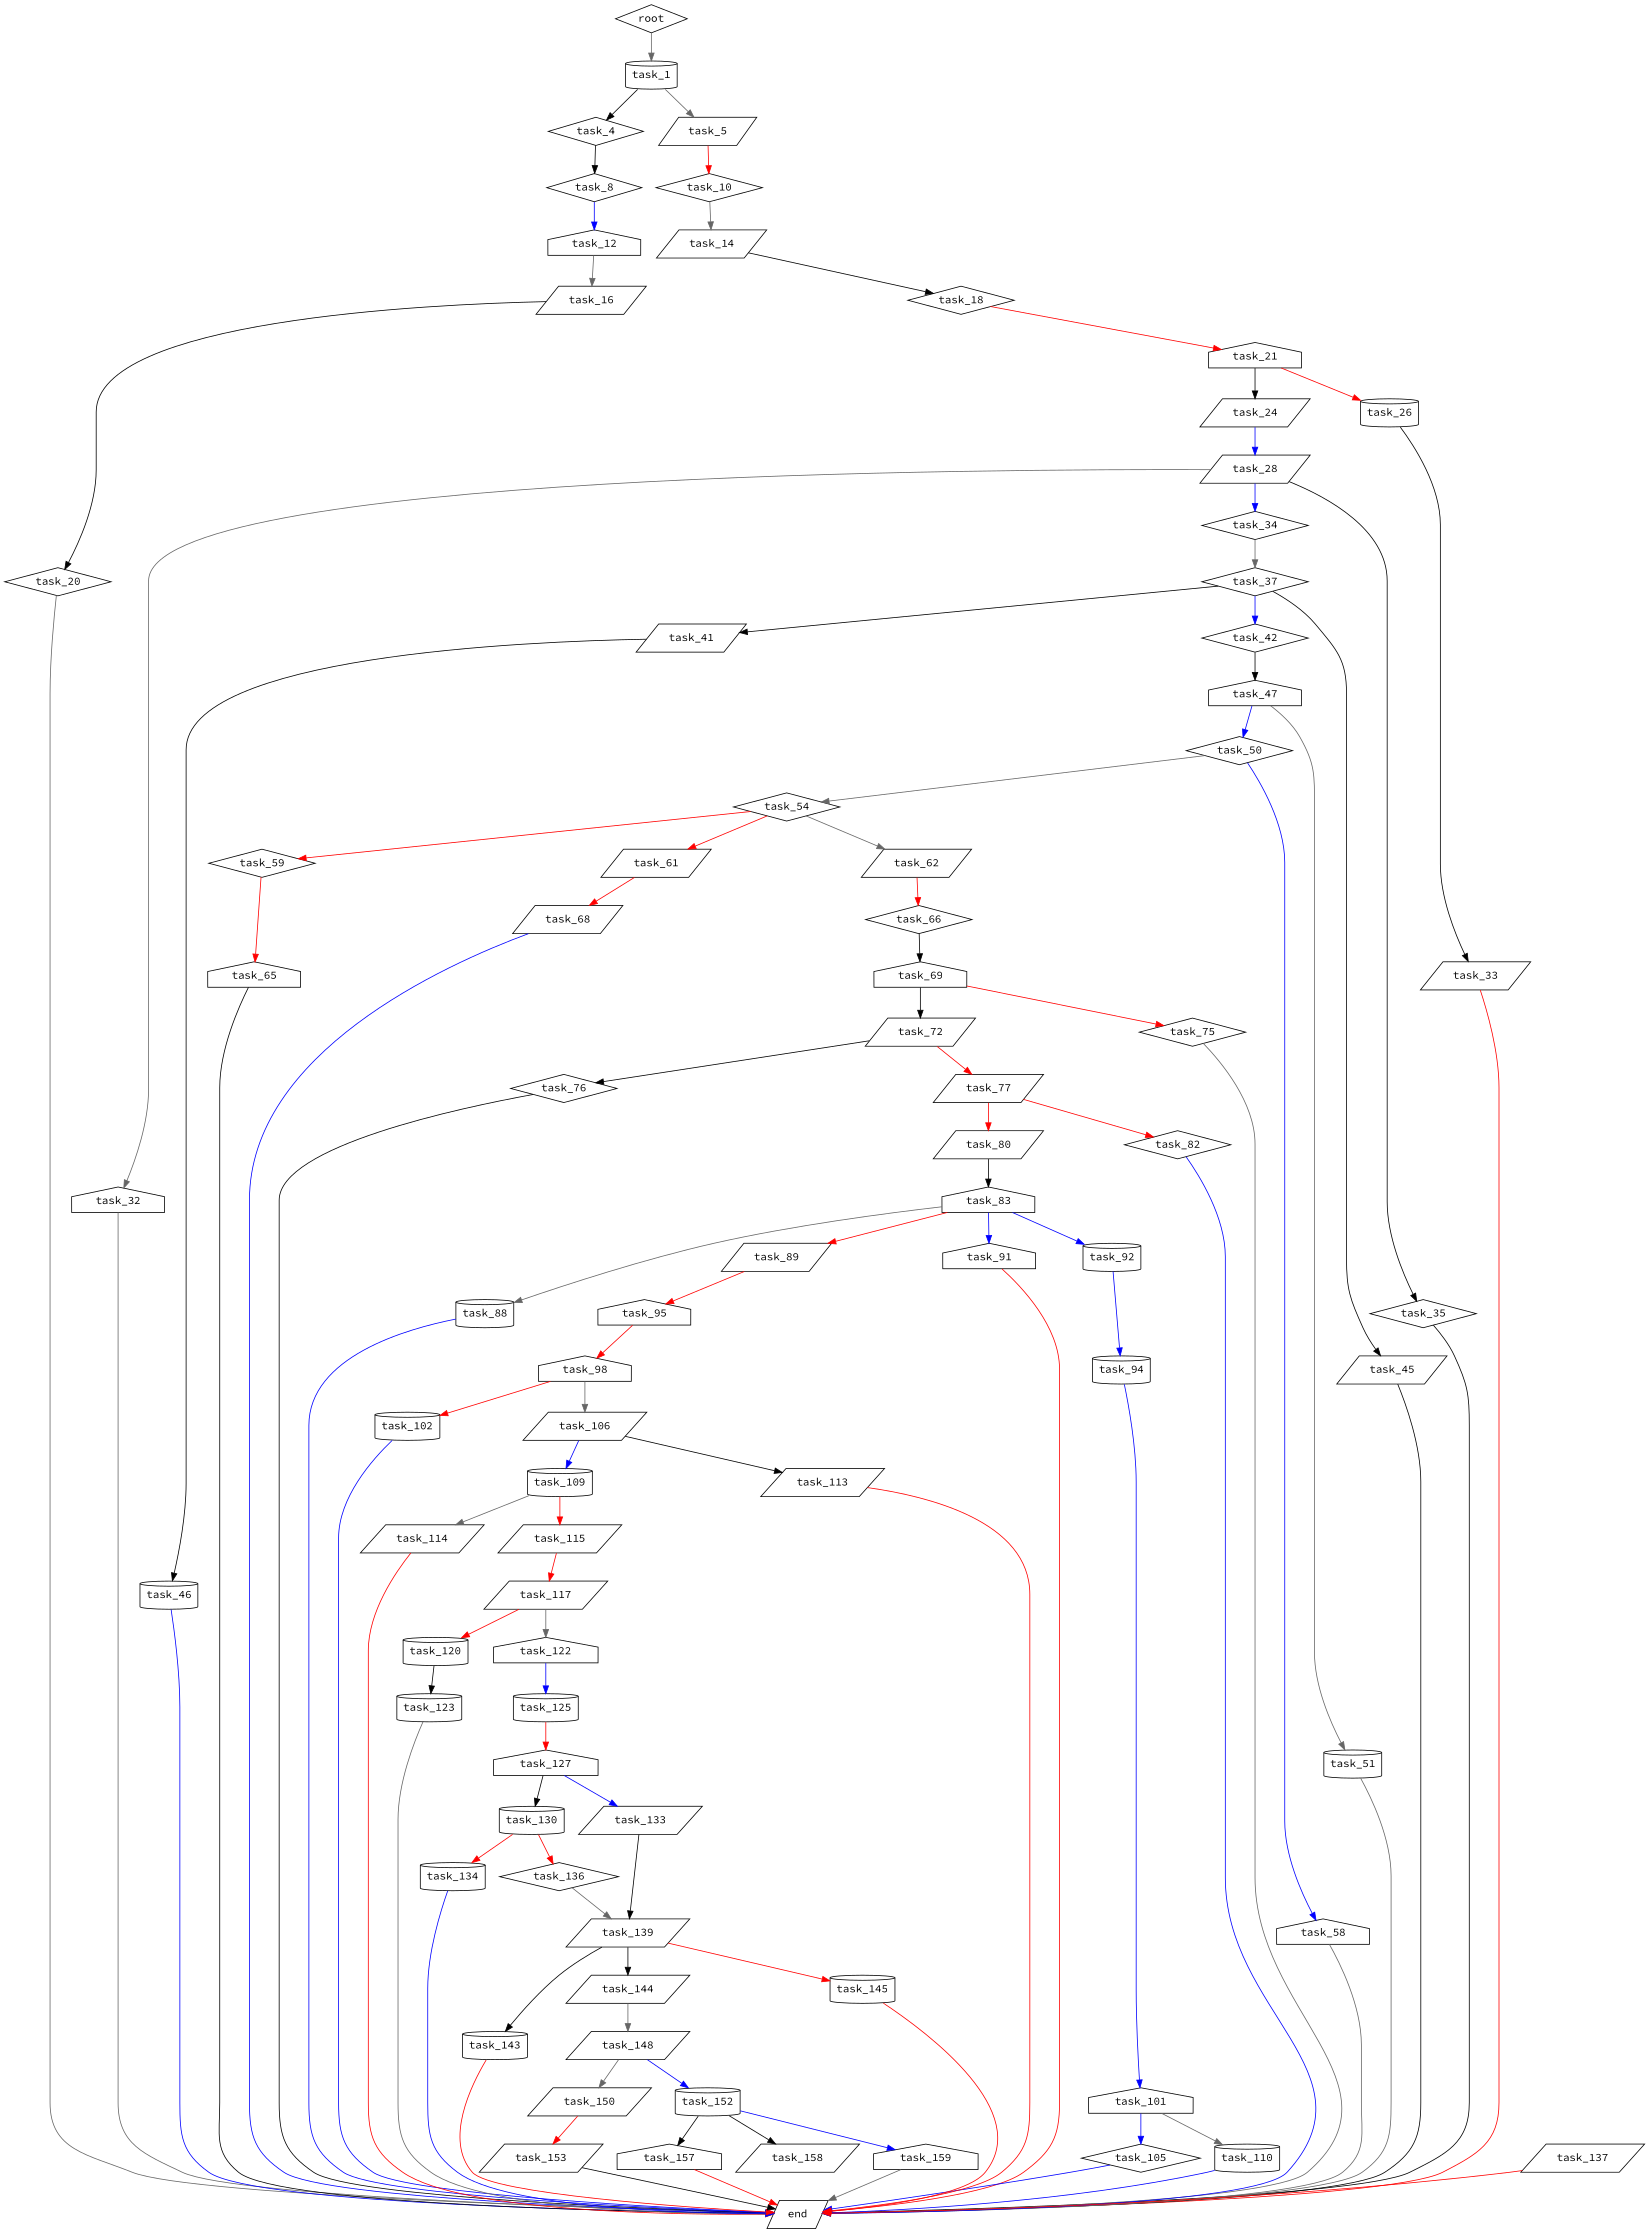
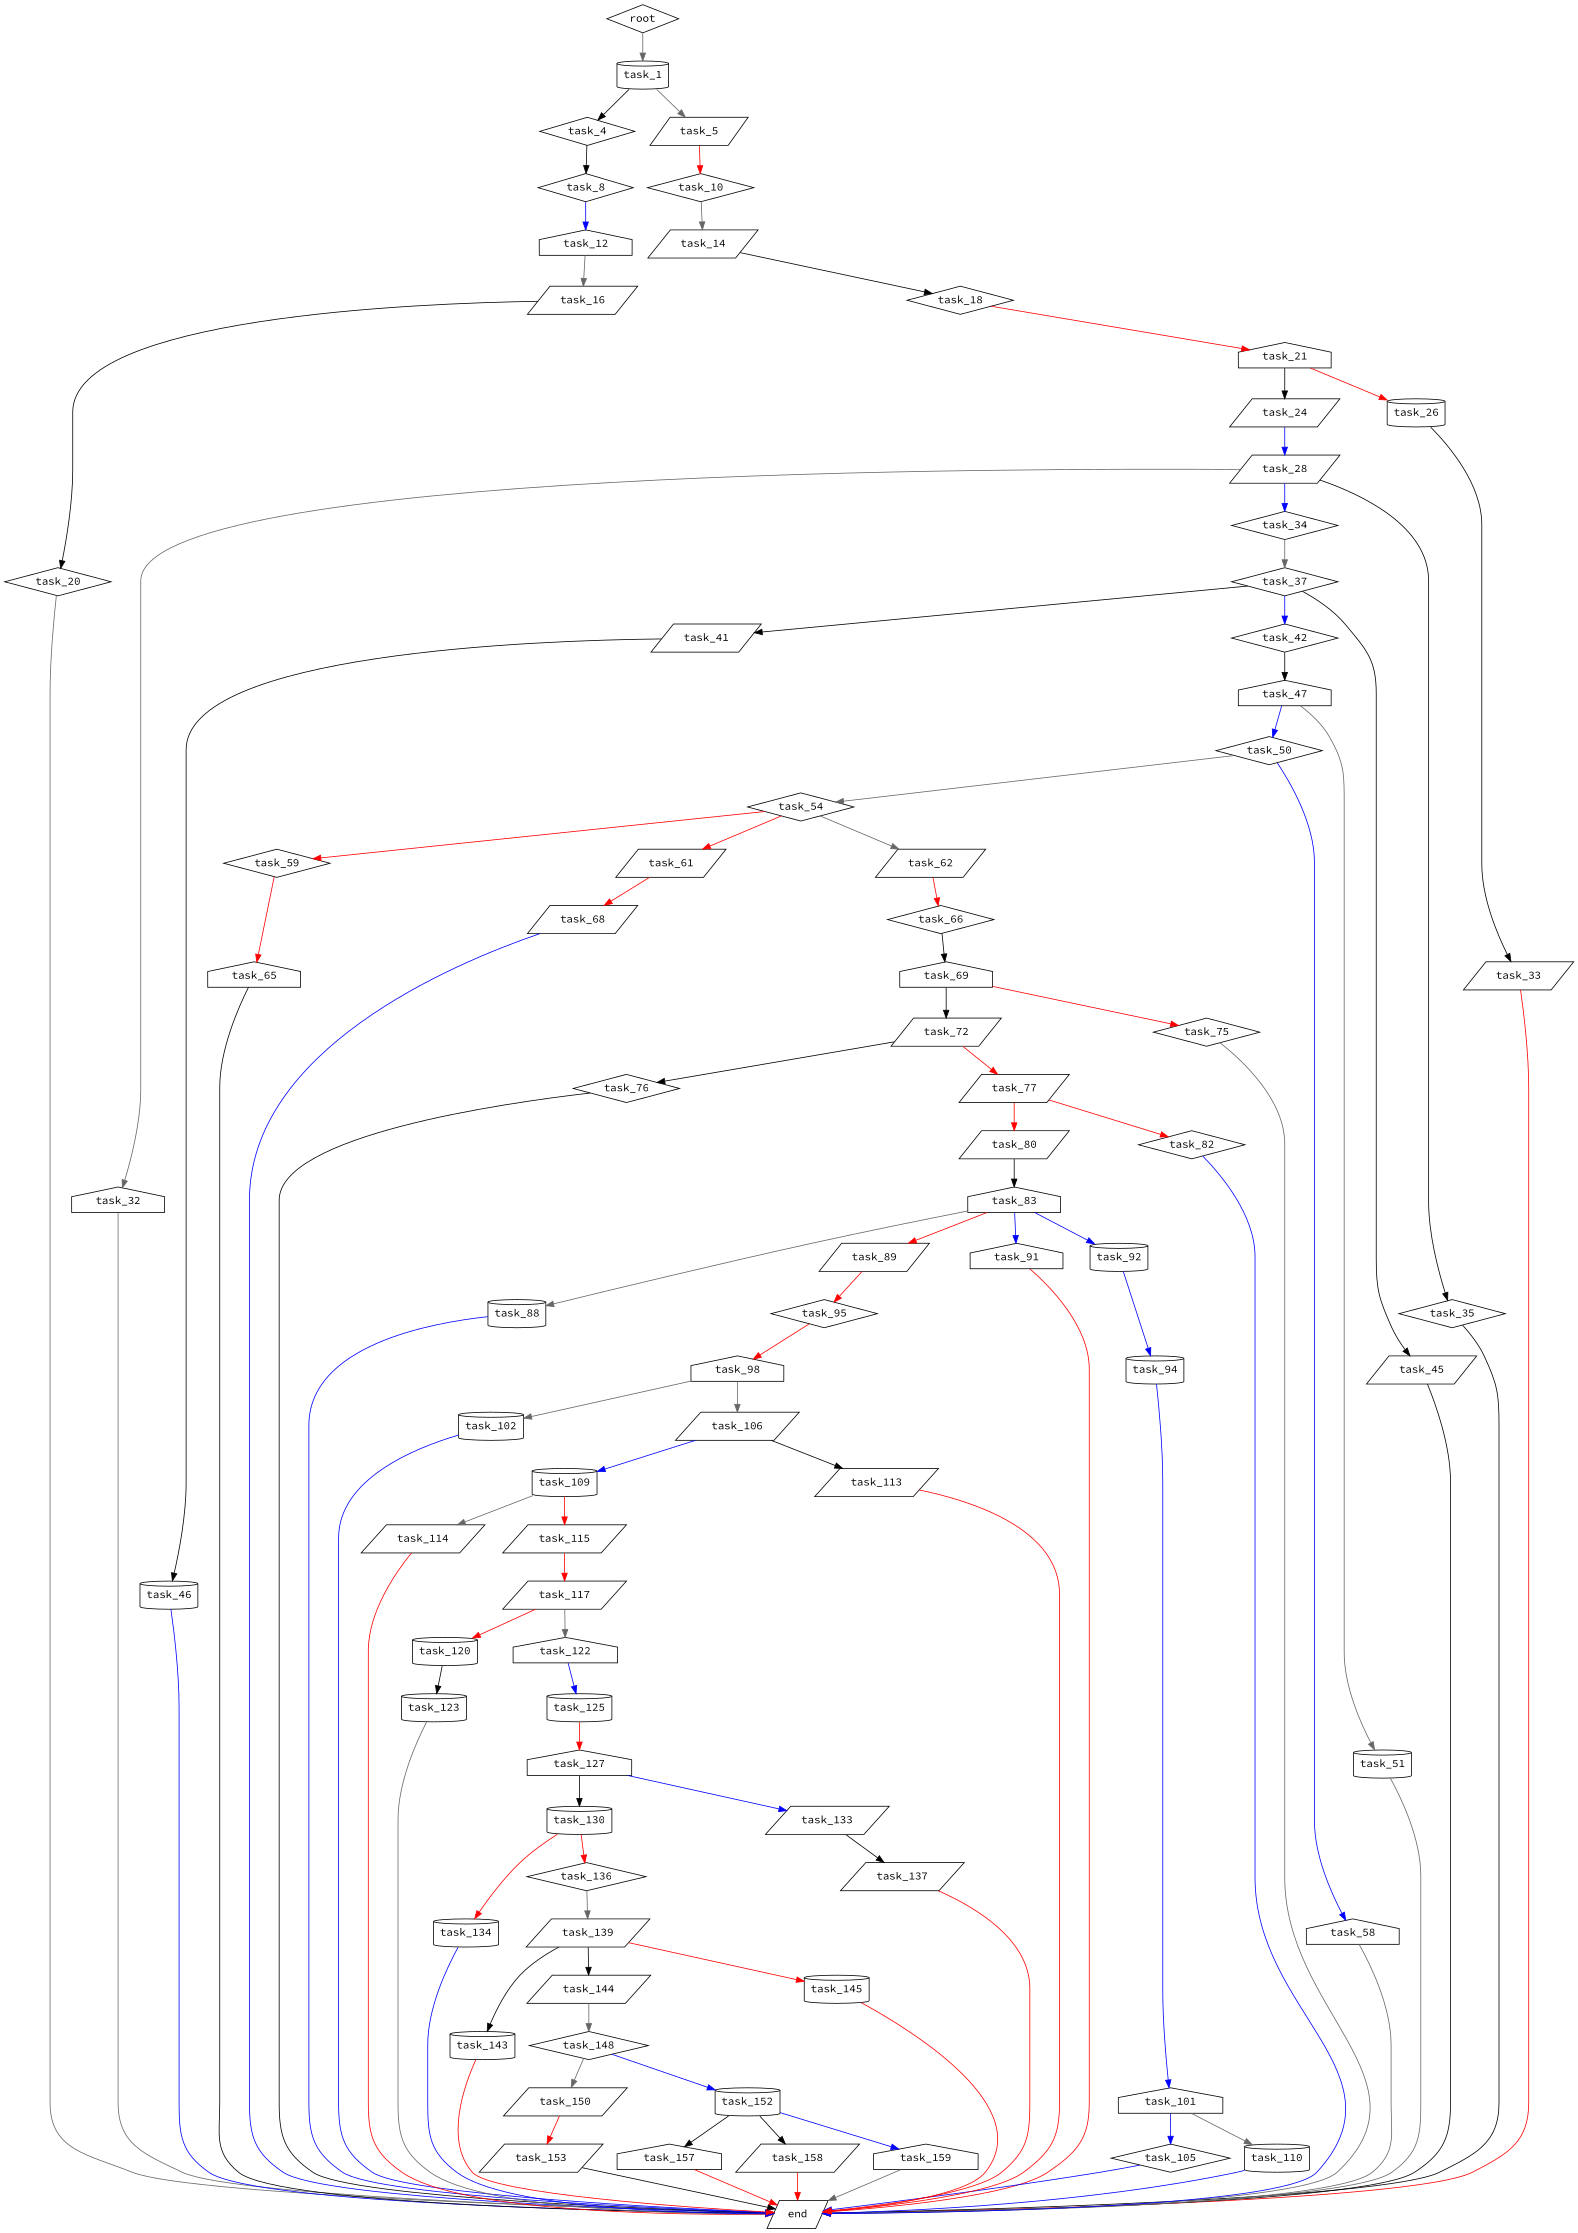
node "task_95": shape house -> diamond
edge "task_98" -> "task_102": color red -> gray40
edge "task_133" -> "task_139": now "task_133" -> "task_137"
node "task_148": shape parallelogram -> diamond
edge "task_158" -> "end": added
